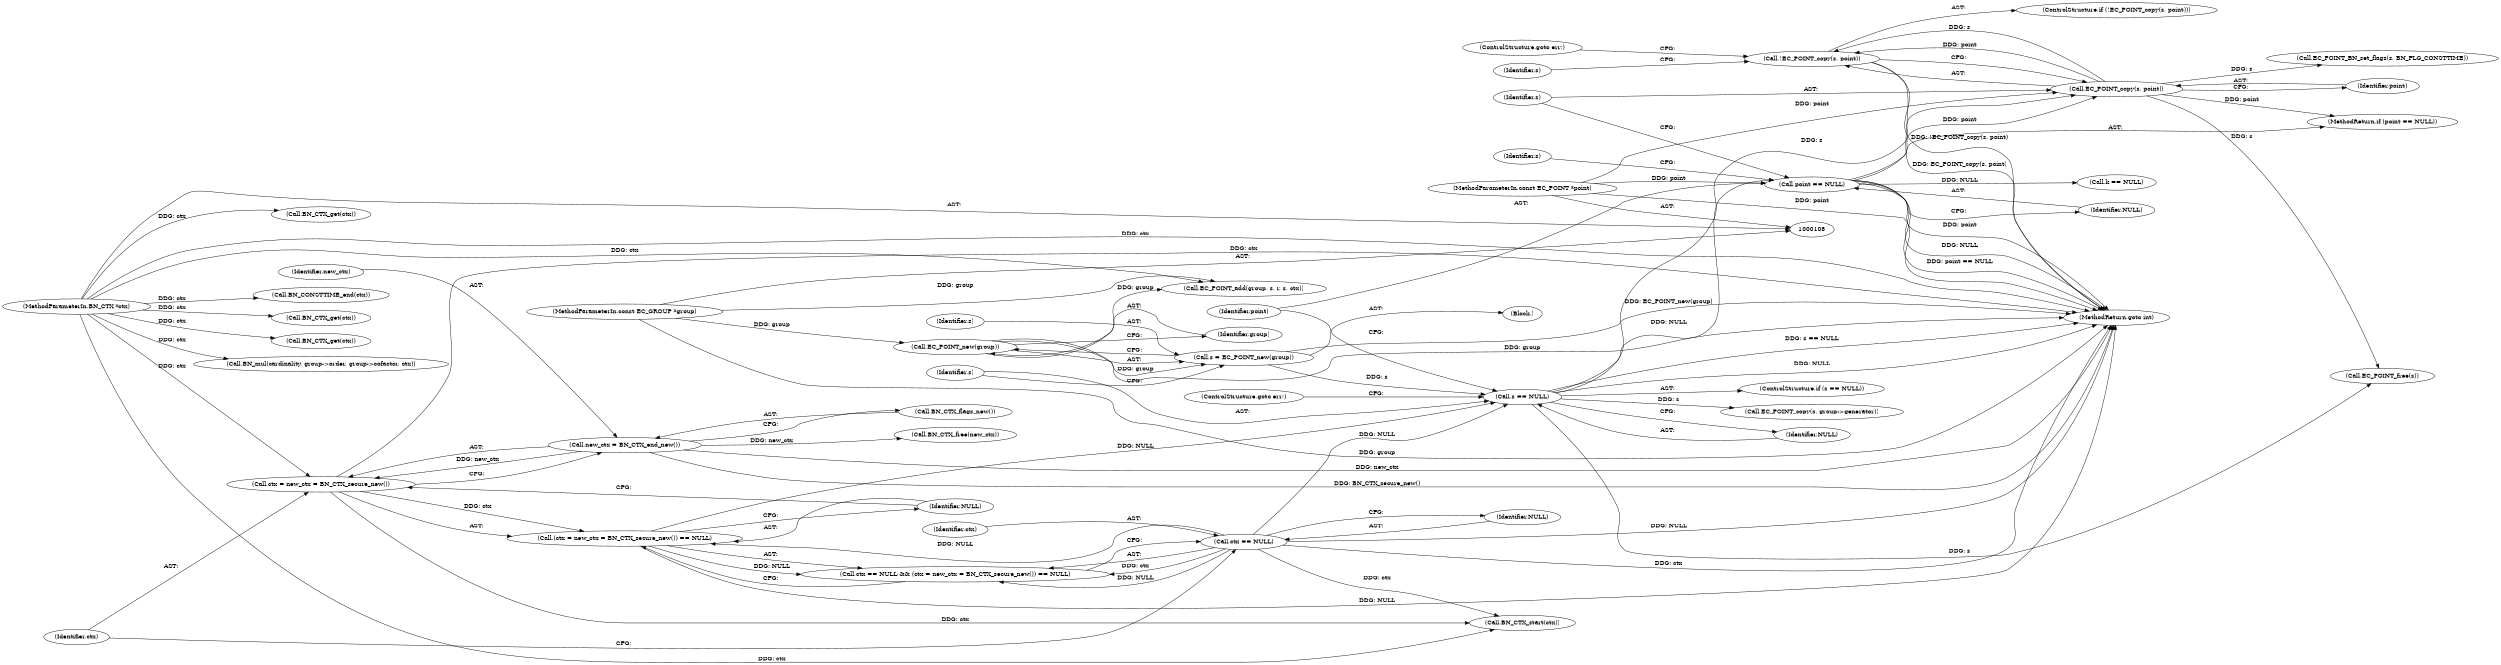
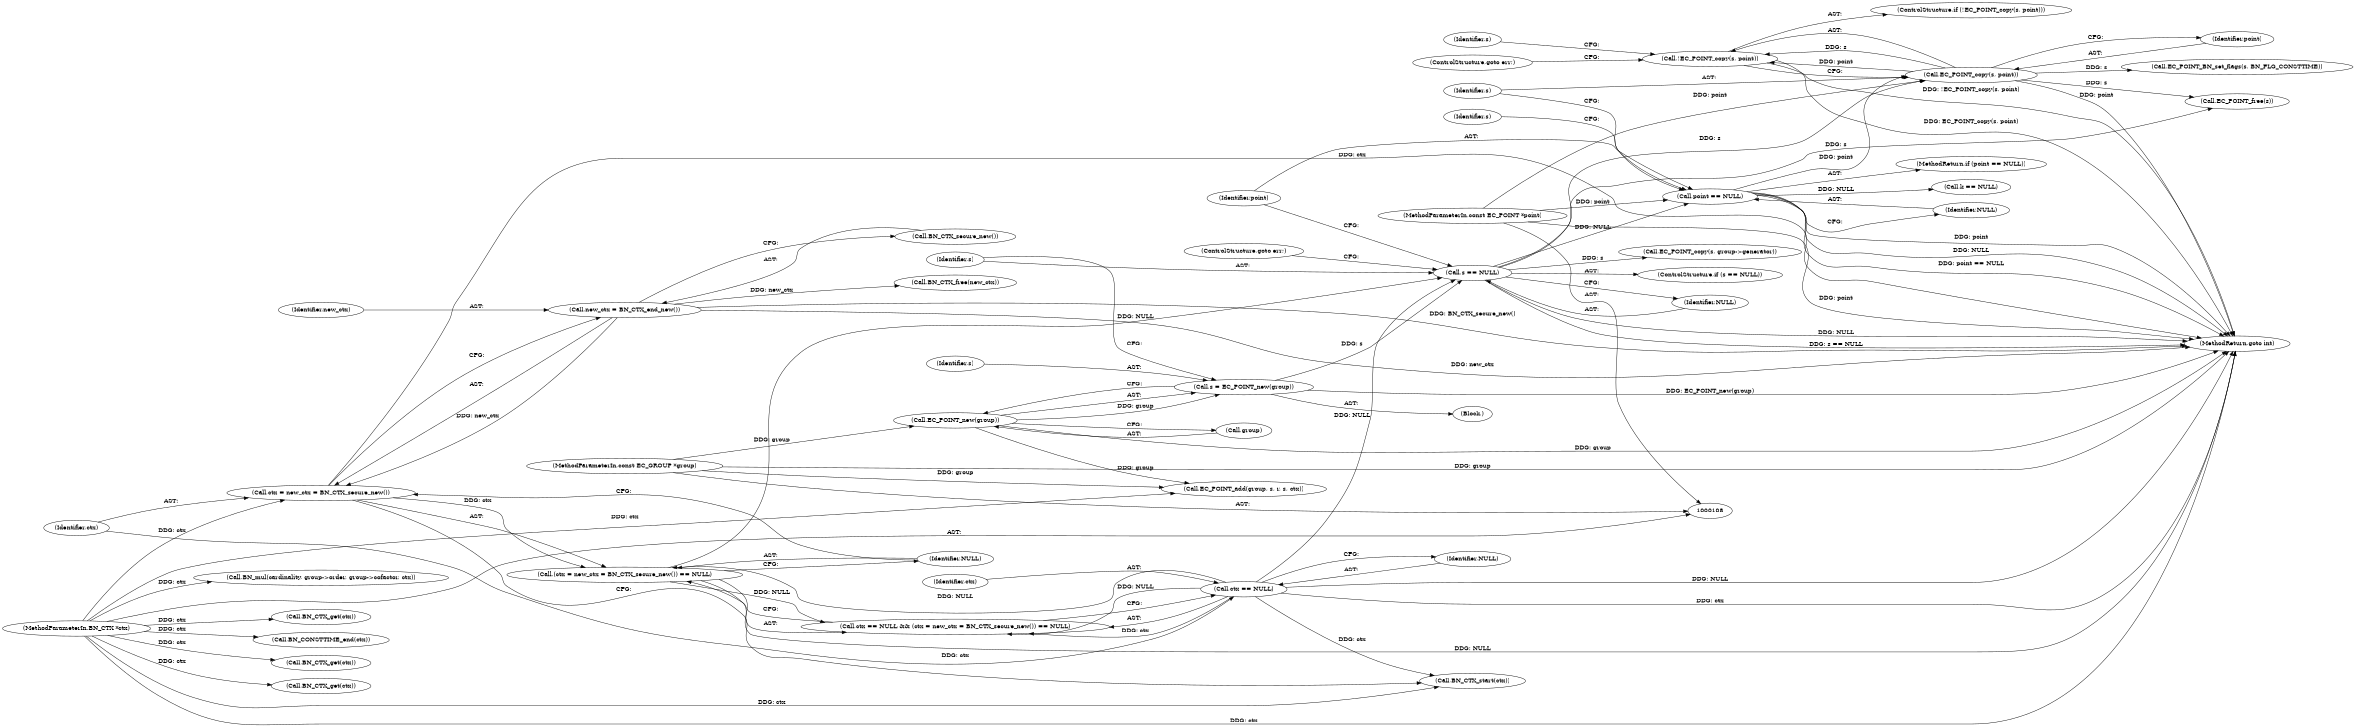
edge "(Call,EC_POINT_copy(s, point))" -> "(MethodReturn,if (point == NULL))": now "(Call,EC_POINT_copy(s, point))" -> "(MethodReturn,goto int)"
node "(Identifier,group)": label "(Identifier,group)" -> "(Call,group)"
node "(Call,BN_CTX_flags_new())": label "(Call,BN_CTX_flags_new())" -> "(Call,BN_CTX_secure_new())"
